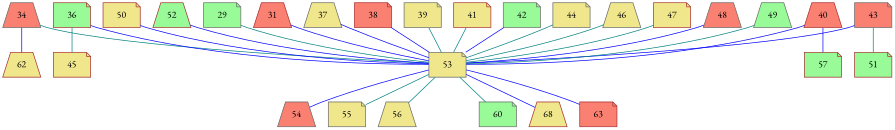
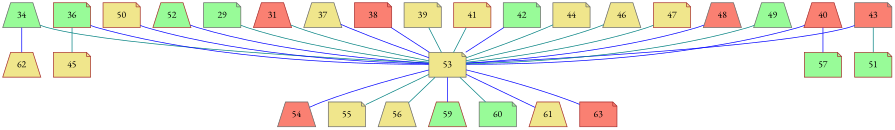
node "34": fillcolor salmon -> palegreen
edge "31" -- "53": color blue -> teal
node "59": added
node "68": label "68" -> "61"
